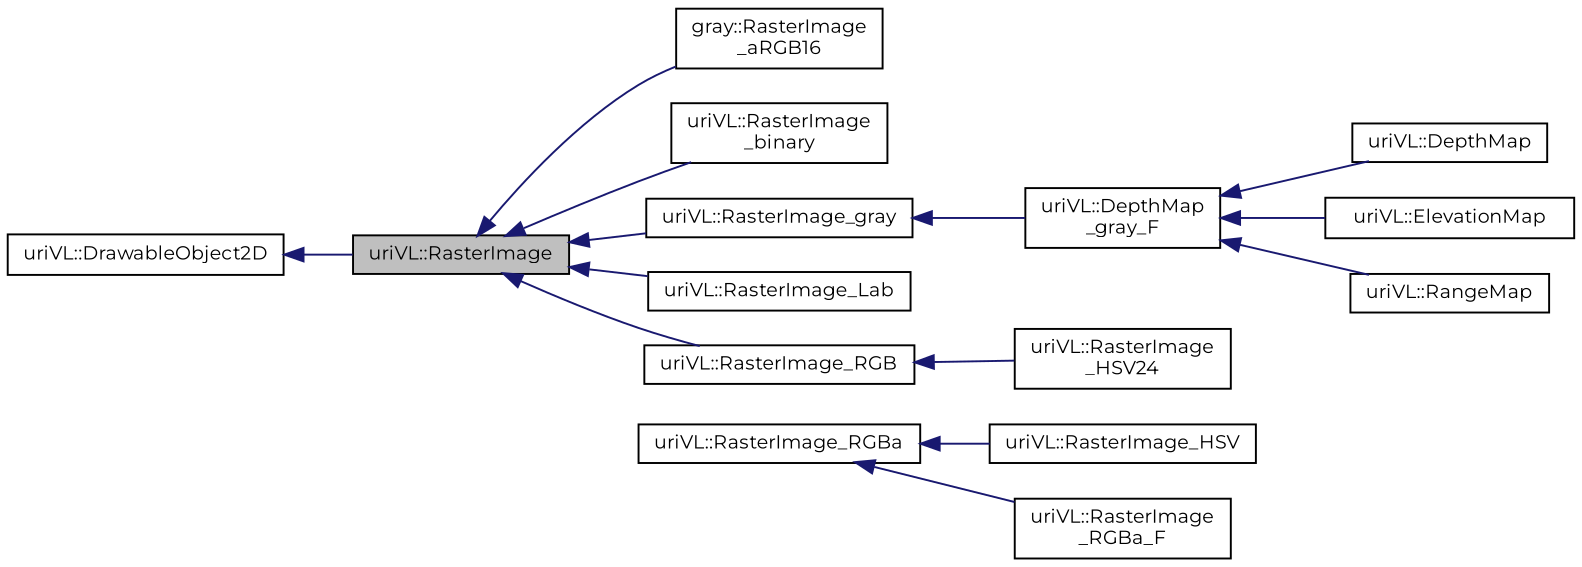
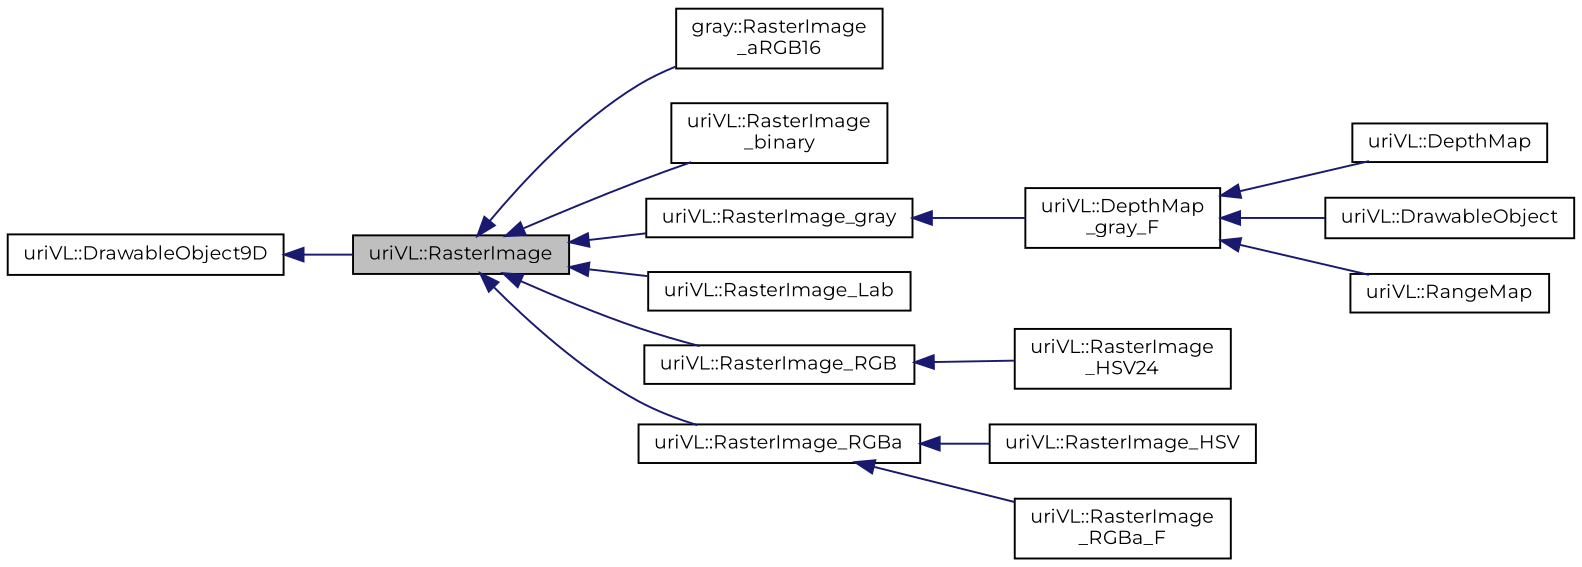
node "uriVL::ElevationMap": label "uriVL::ElevationMap" -> "uriVL::DrawableObject"
node "uriVL::DrawableObject2D": label "uriVL::DrawableObject2D" -> "uriVL::DrawableObject9D"
edge "uriVL::RasterImage_RGBa" -> "uriVL::RasterImage": added
